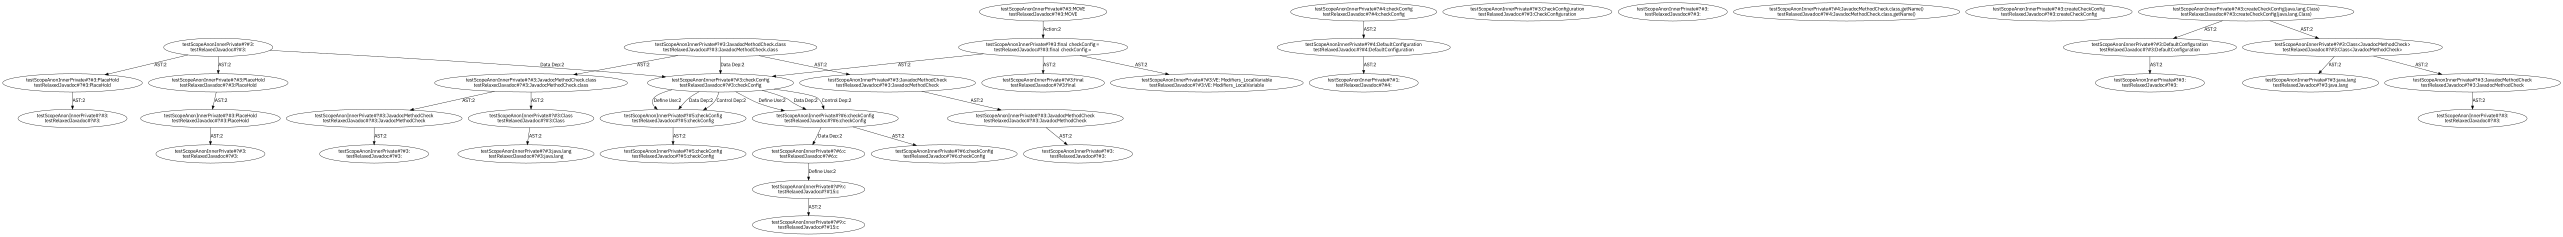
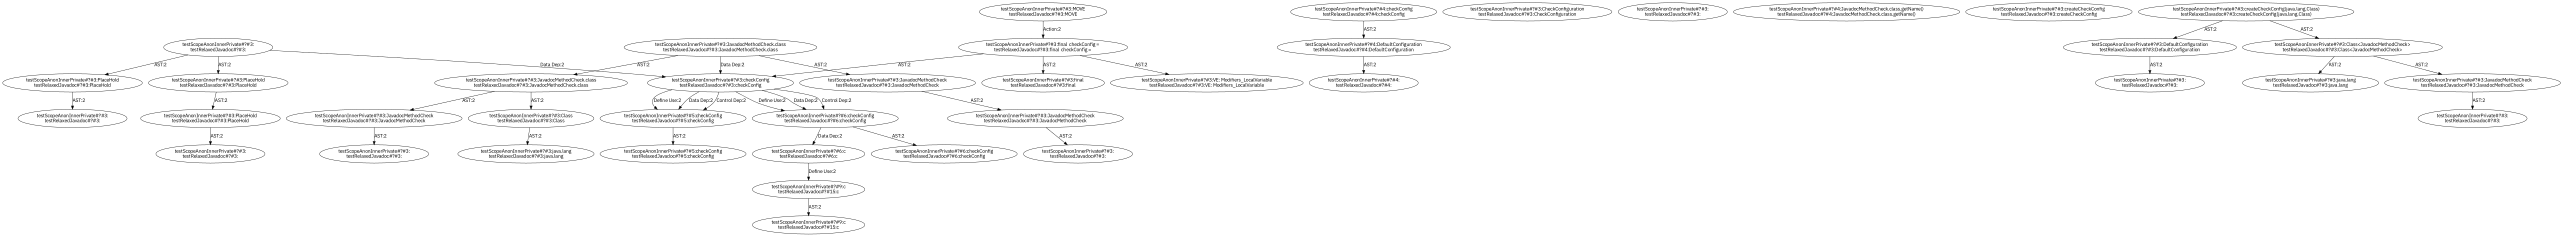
node "testScopeAnonInnerPrivate#?#1: testRelaxedJavadoc#?#4:": label "testScopeAnonInnerPrivate#?#1: testRelaxedJavadoc#?#4:" -> "testScopeAnonInnerPrivate#?#4: testRelaxedJavadoc#?#4:"
